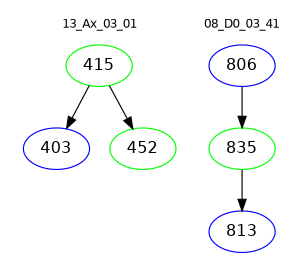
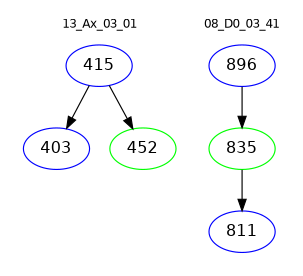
node "415": color green -> blue
node "806": label "806" -> "896"
node "813": label "813" -> "811"
